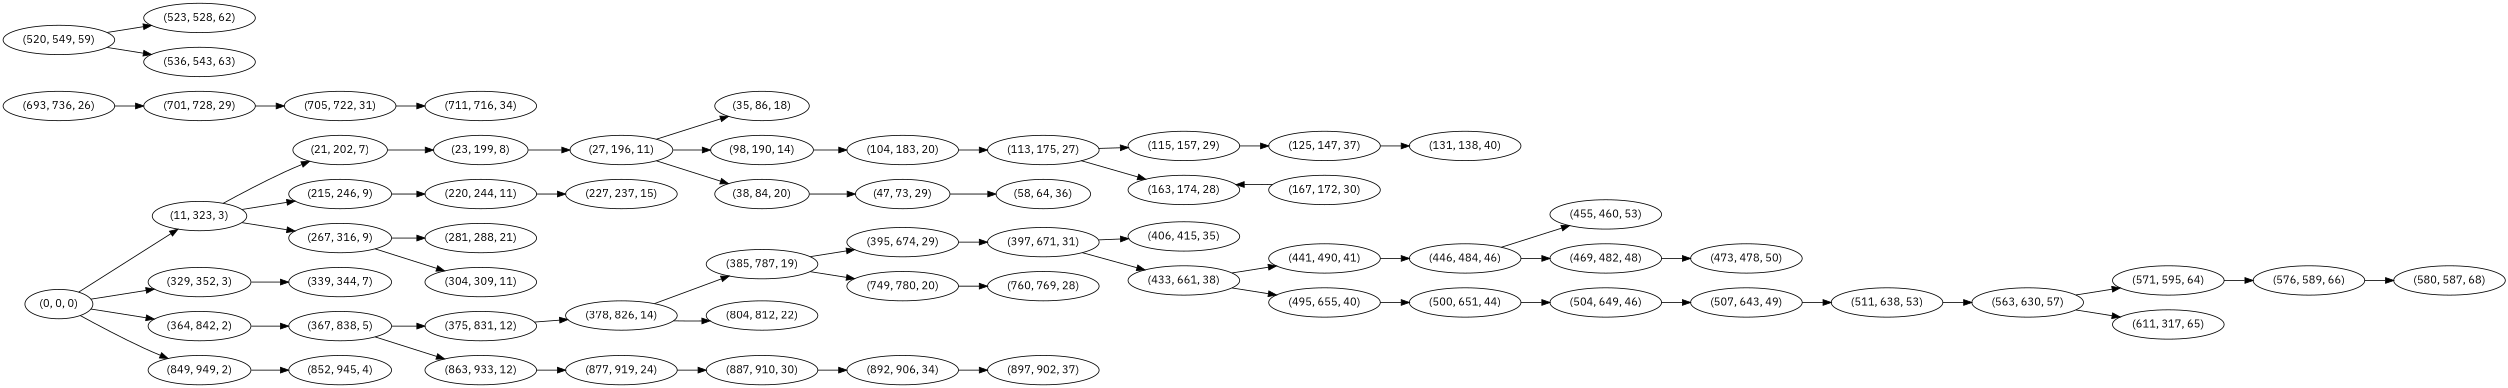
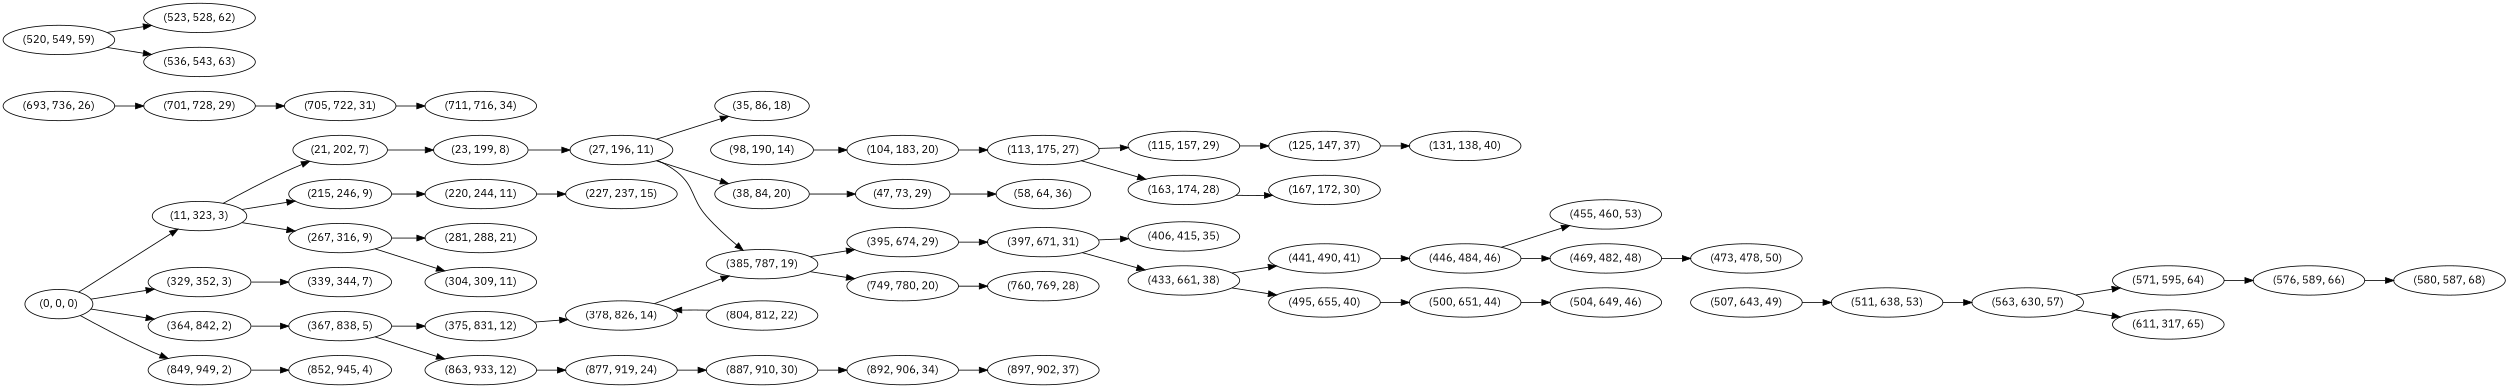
edge "(27, 196, 11)" -> "(98, 190, 14)": now "(27, 196, 11)" -> "(385, 787, 19)"
edge "(167, 172, 30)" -> "(163, 174, 28)": reversed
edge "(504, 649, 46)" -> "(507, 643, 49)": removed
edge "(378, 826, 14)" -> "(804, 812, 22)": reversed
